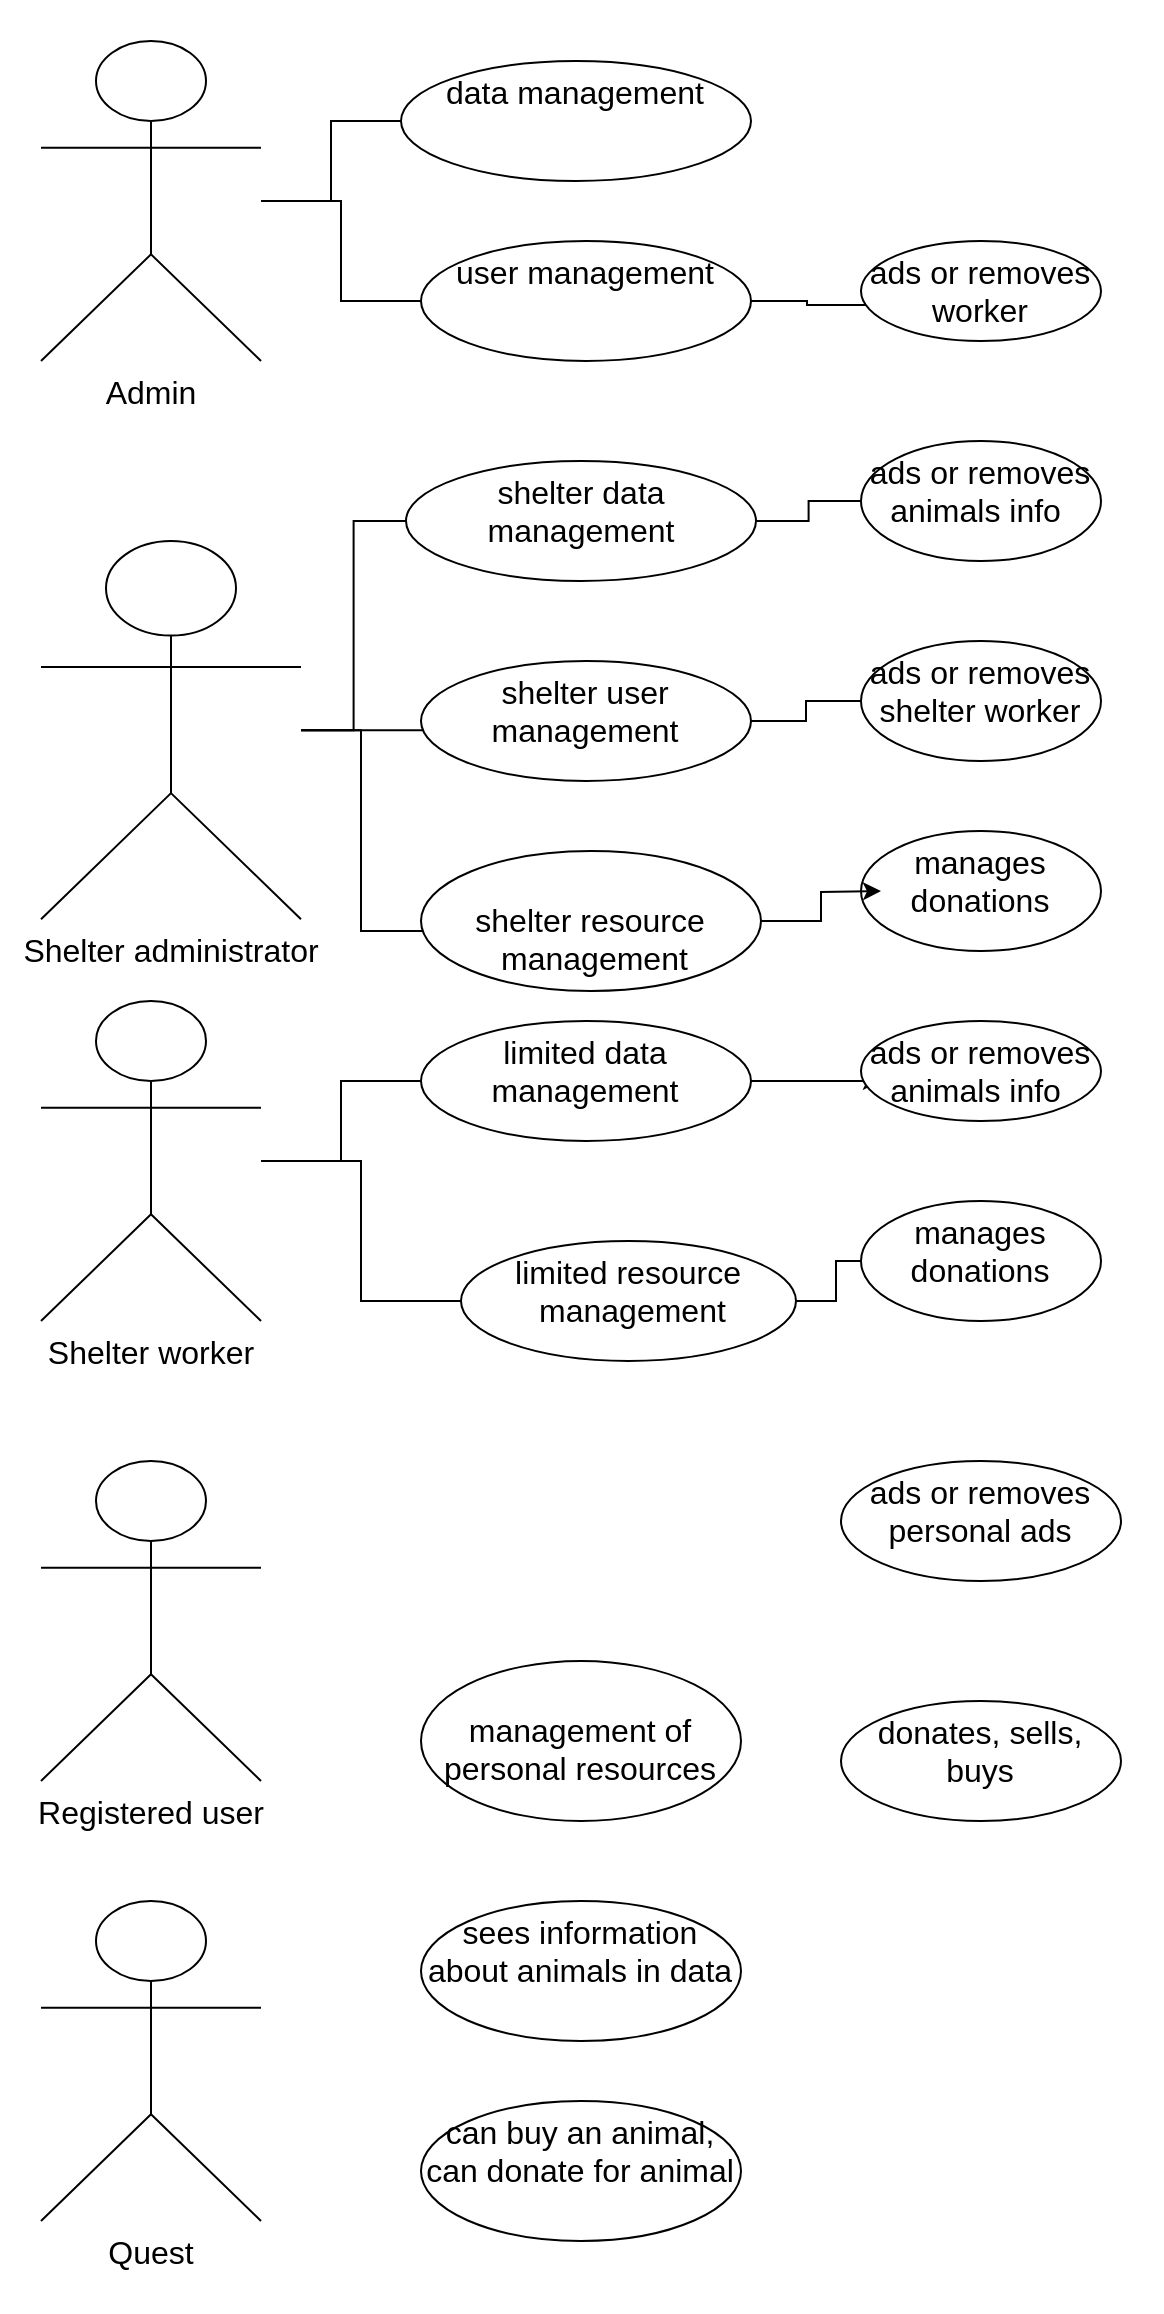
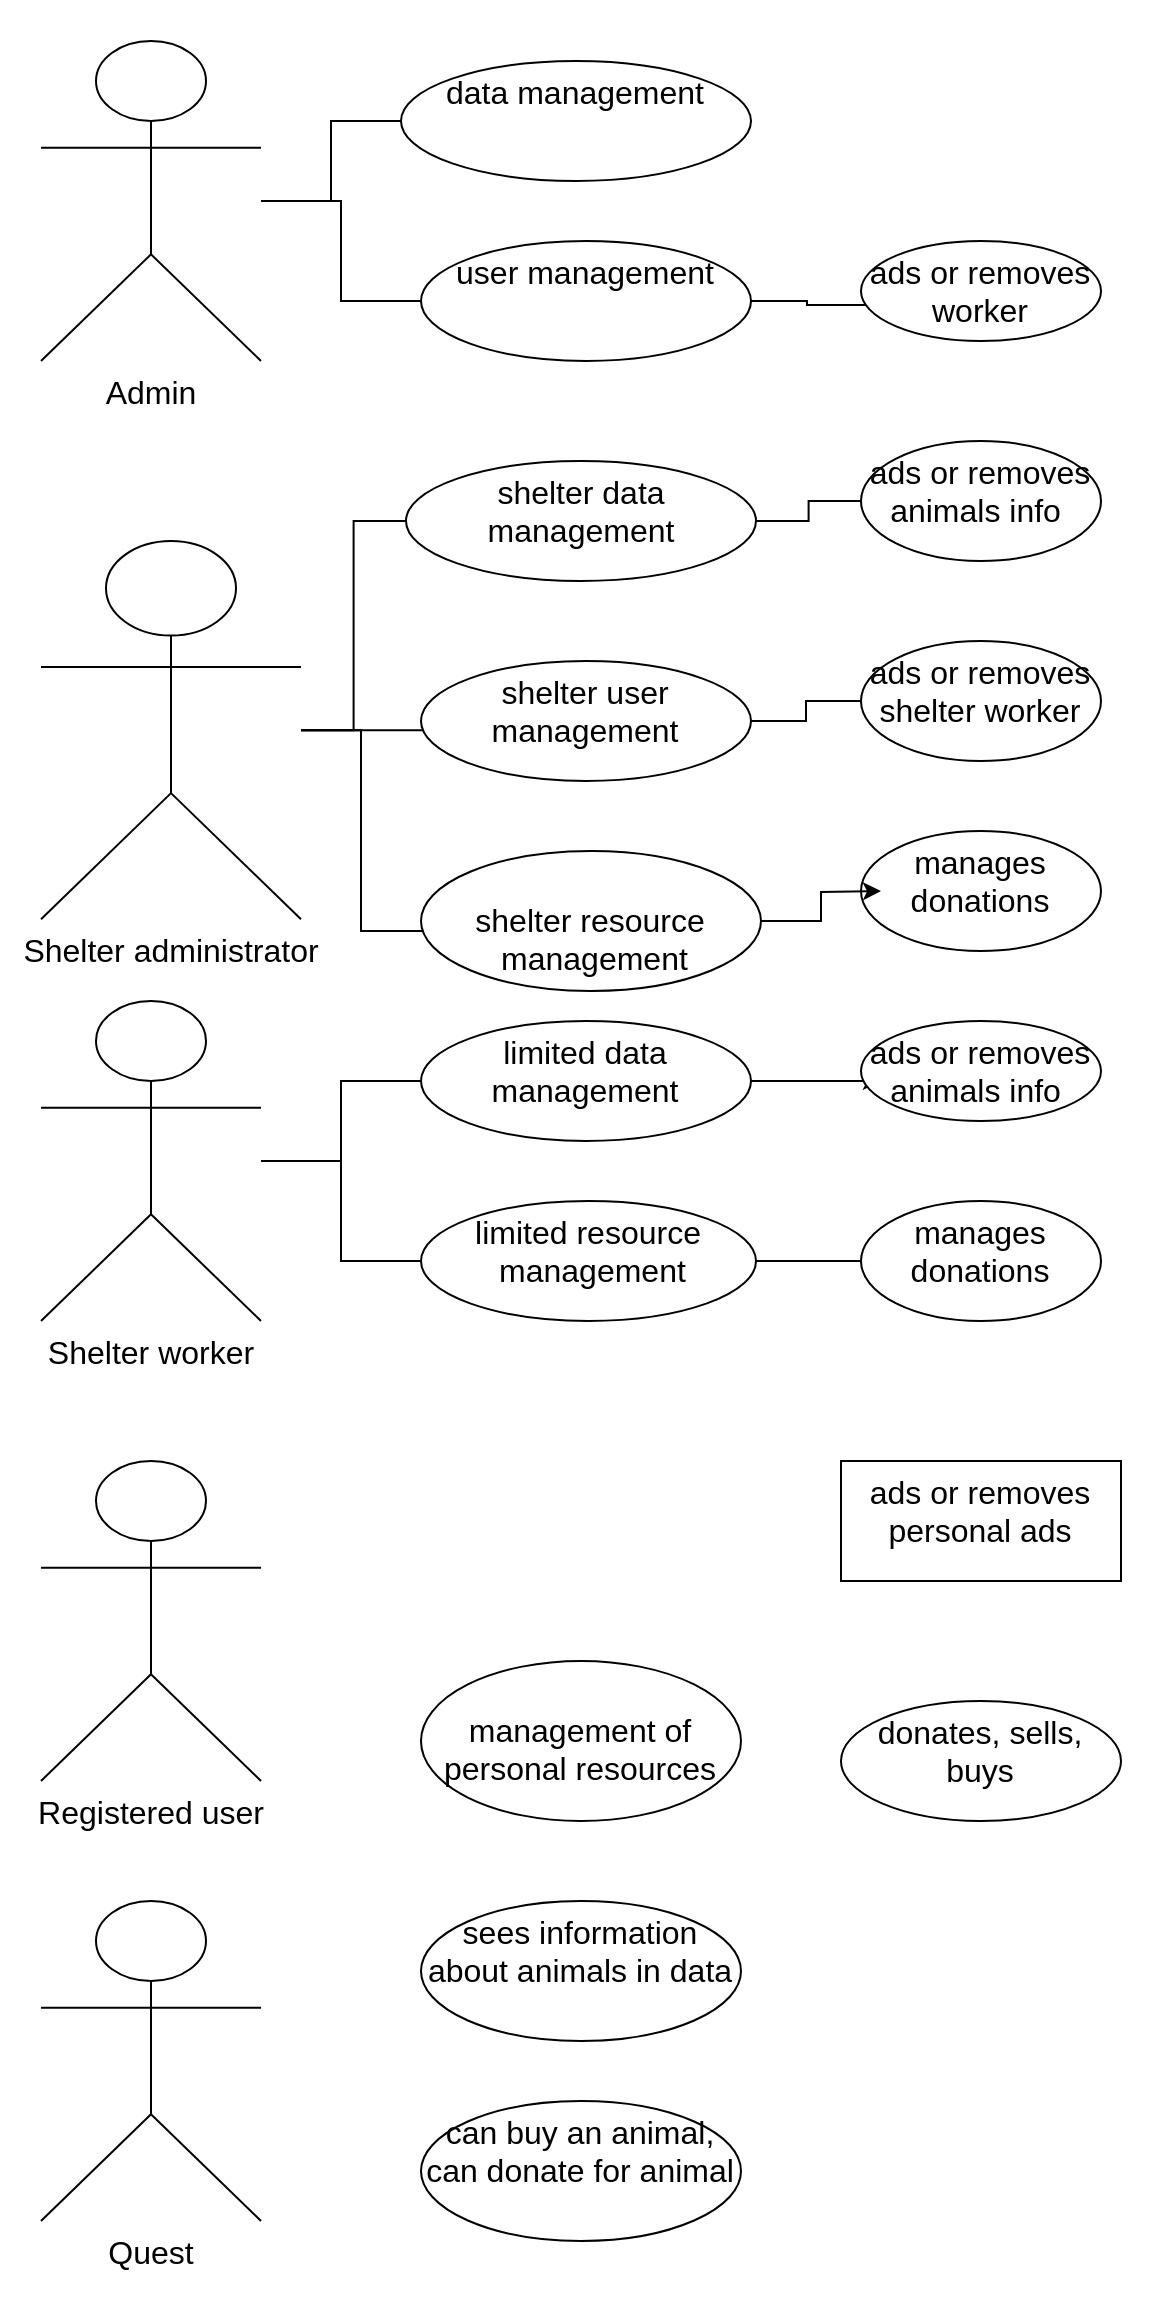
node "limited resource management": moved (629, 1301) -> (589, 1261)
node "ads or removes personal ads": shape ellipse -> rectangle
